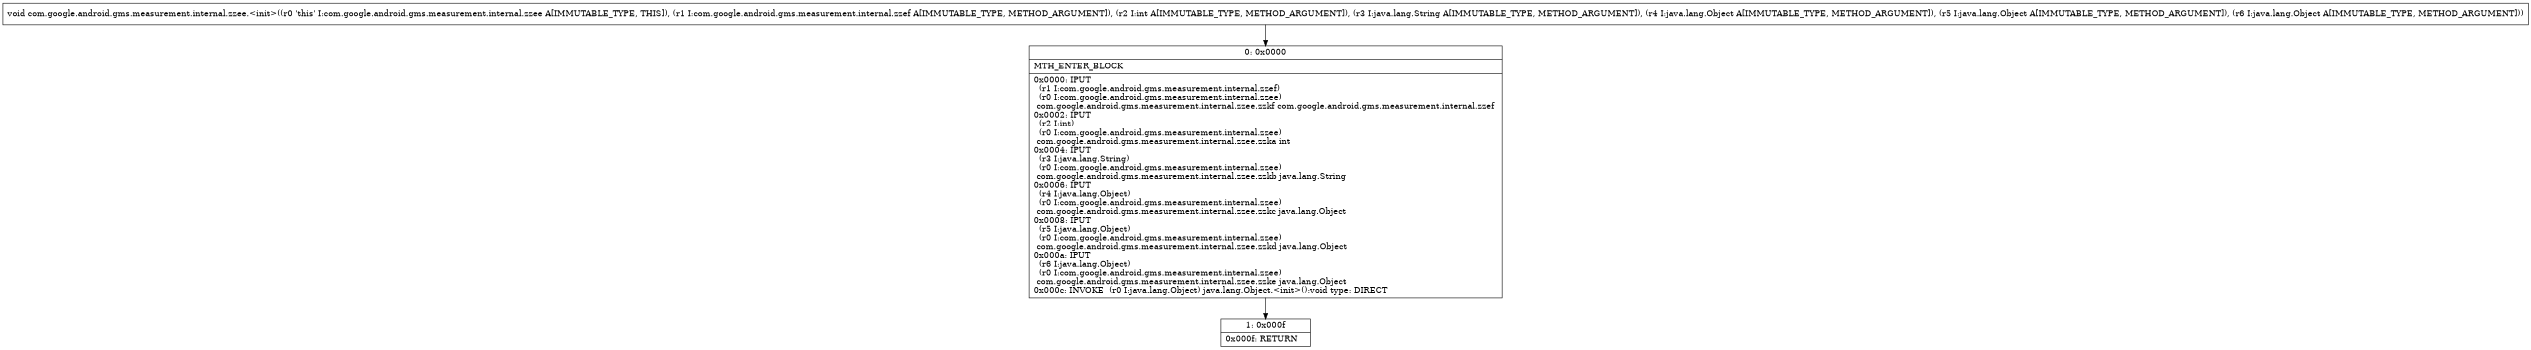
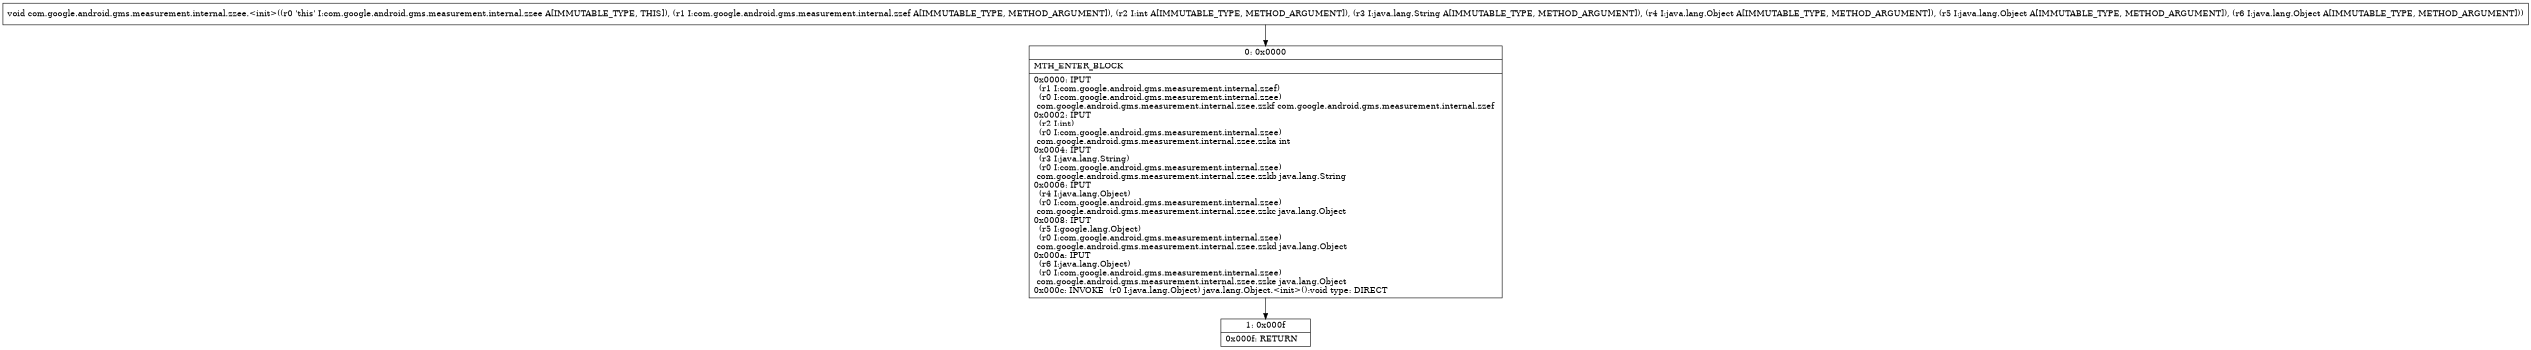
node "0: 0x0000": text "(r5 I:java.lang.Object)" -> "(r5 I:google.lang.Object)"
